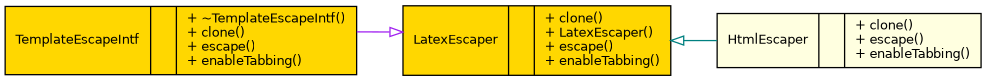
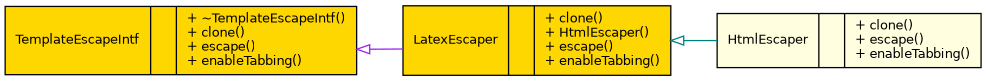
edge "TemplateEscapeIntf" -> "LatexEscaper": reversed
node "LatexEscaper": text "+ LatexEscaper()" -> "+ HtmlEscaper()"
